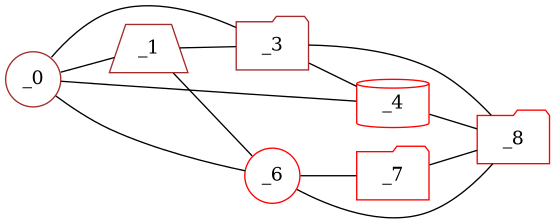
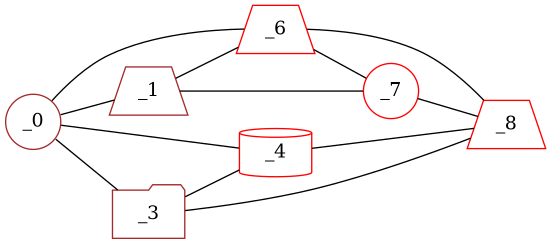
edge "_3" -- "_1": now "_7" -- "_1"
node "_8": shape folder -> trapezium
node "_6": shape circle -> trapezium
node "_7": shape folder -> circle
